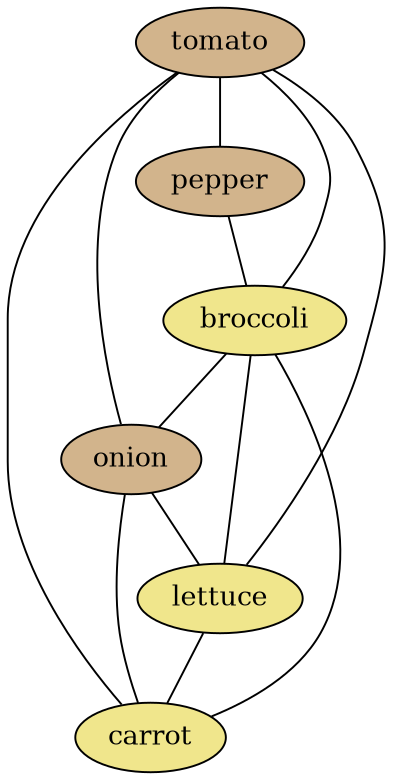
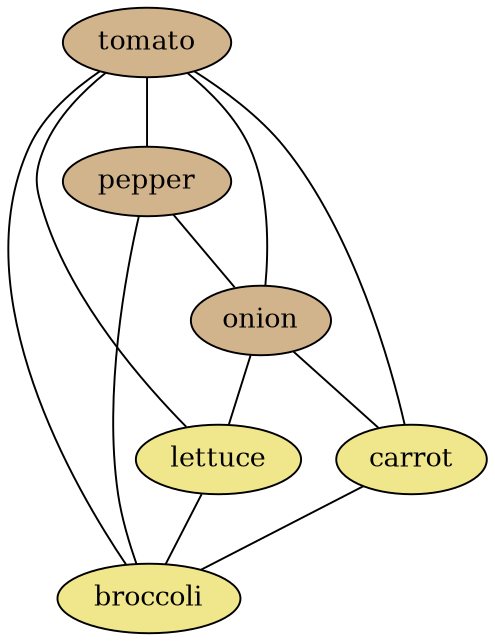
edge "broccoli" -- "onion": now "pepper" -- "onion"
edge "lettuce" -- "carrot": removed
